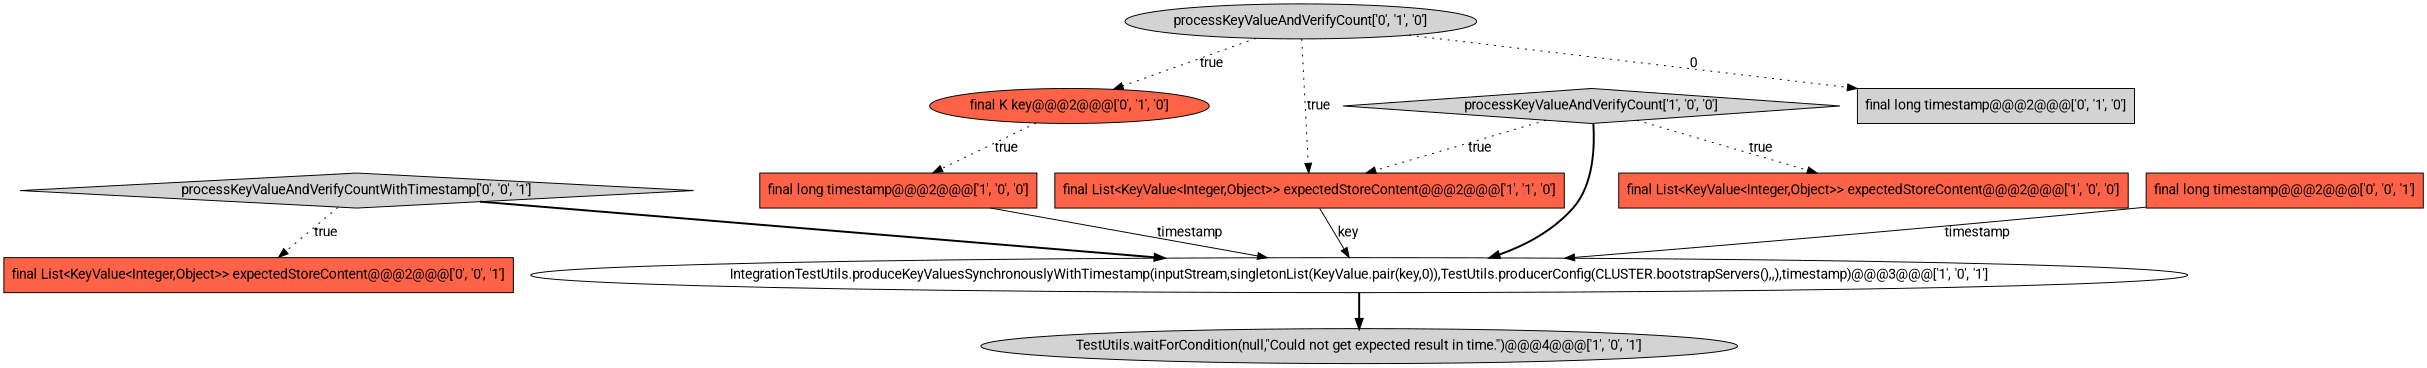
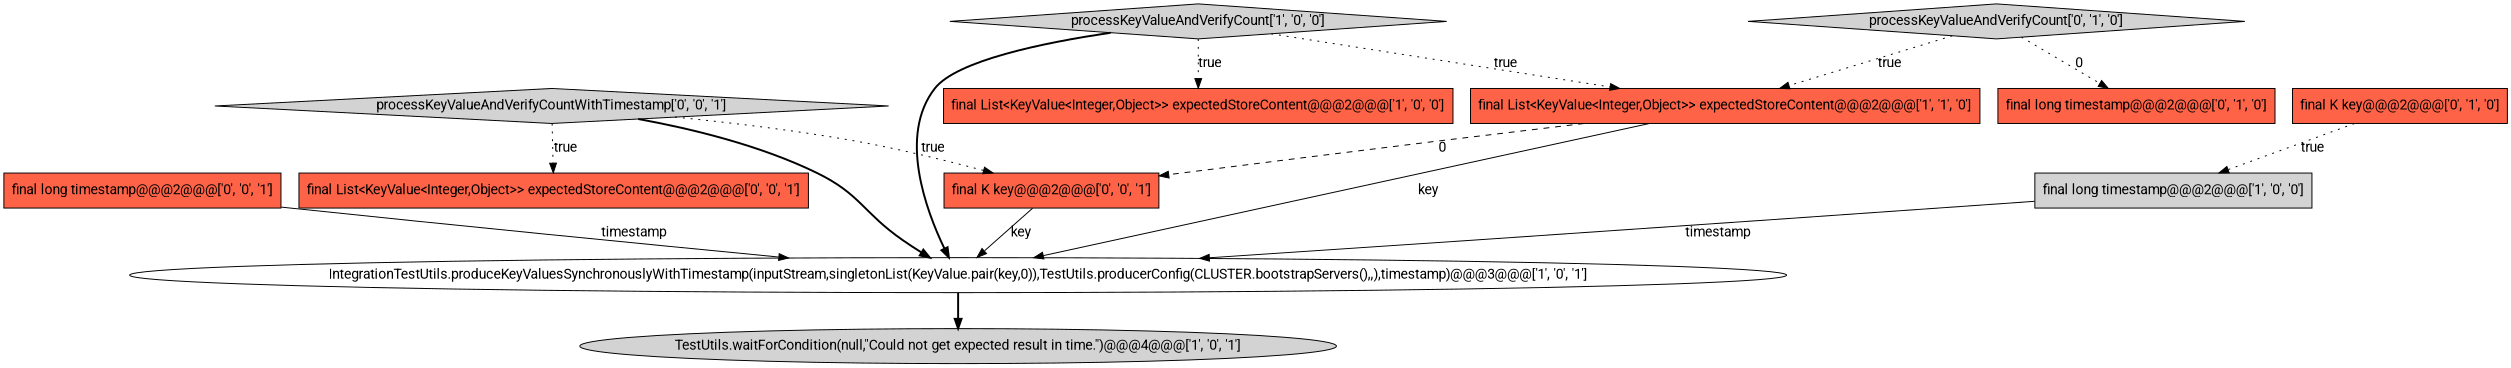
node "processKeyValueAndVerifyCount['0', '1', '0']": shape ellipse -> diamond
edge "processKeyValueAndVerifyCount['0', '1', '0']" -> "final K key@@@2@@@['0', '1', '0']": removed, label "true"
node "final K key@@@2@@@['0', '1', '0']": shape ellipse -> box
node "final long timestamp@@@2@@@['0', '1', '0']": fillcolor lightgray -> tomato
node "final long timestamp@@@2@@@['1', '0', '0']": fillcolor tomato -> lightgray
node "final K key@@@2@@@['0', '0', '1']": added
